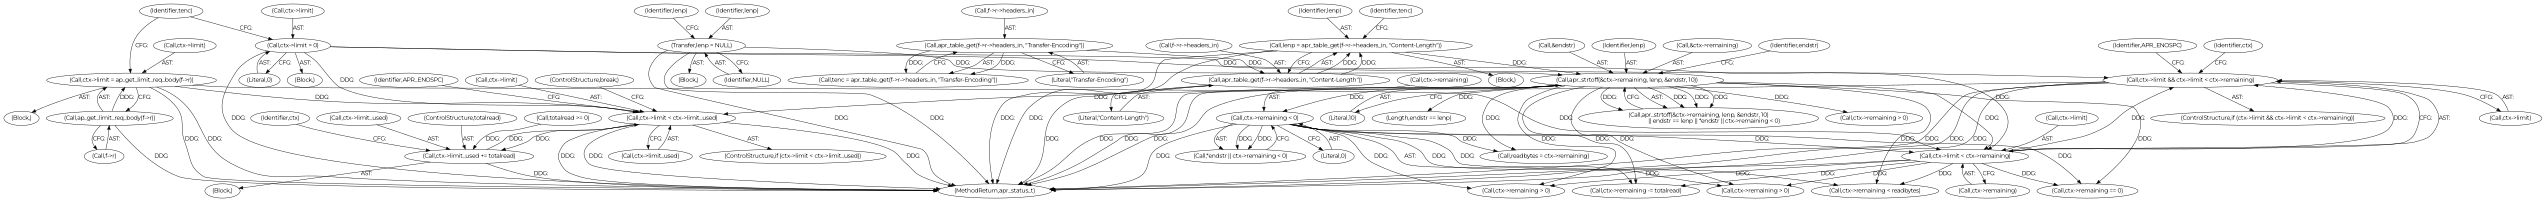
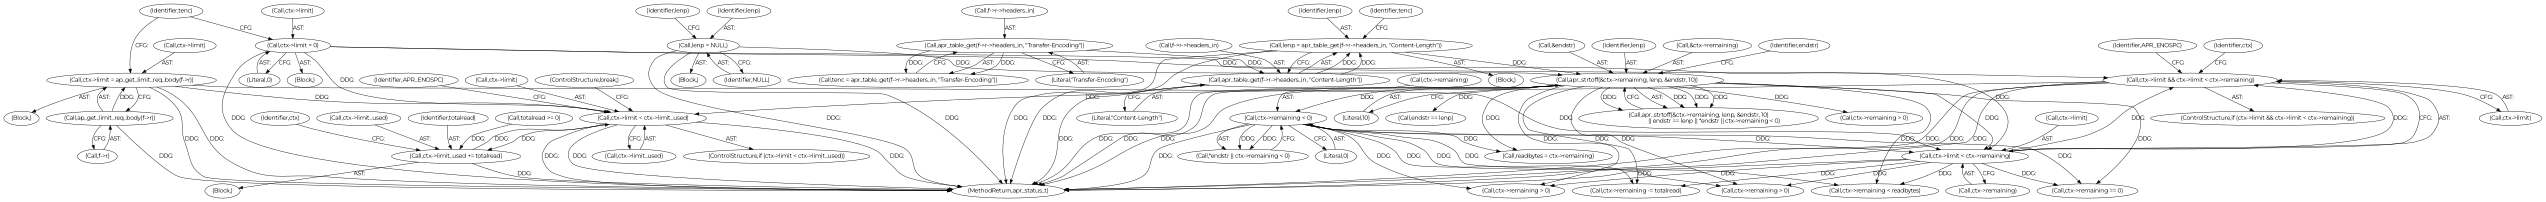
node "(Transfer,lenp = NULL)": label "(Transfer,lenp = NULL)" -> "(Call,lenp = NULL)"
node "(ControlStructure,totalread)": label "(ControlStructure,totalread)" -> "(Identifier,totalread)"
node "(Length,endstr == lenp)": label "(Length,endstr == lenp)" -> "(Call,endstr == lenp)"
edge "(Call,ctx->remaining < 0)" -> "(Call,ctx->remaining -= totalread)": label "AST: " -> "DDG: "
